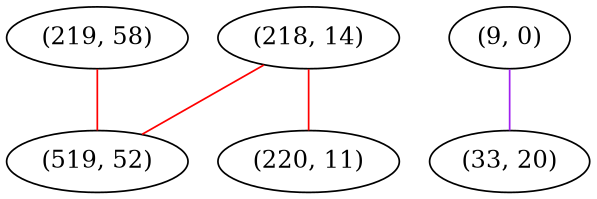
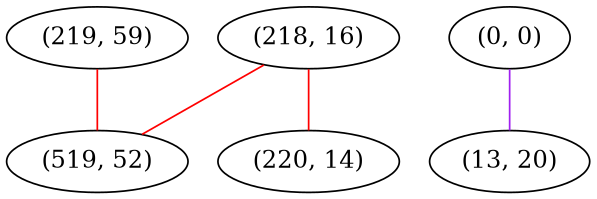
node "(219, 58)": label "(219, 58)" -> "(219, 59)"
node "(218, 14)": label "(218, 14)" -> "(218, 16)"
node "(9, 0)": label "(9, 0)" -> "(0, 0)"
node "(220, 11)": label "(220, 11)" -> "(220, 14)"
node "(33, 20)": label "(33, 20)" -> "(13, 20)"
